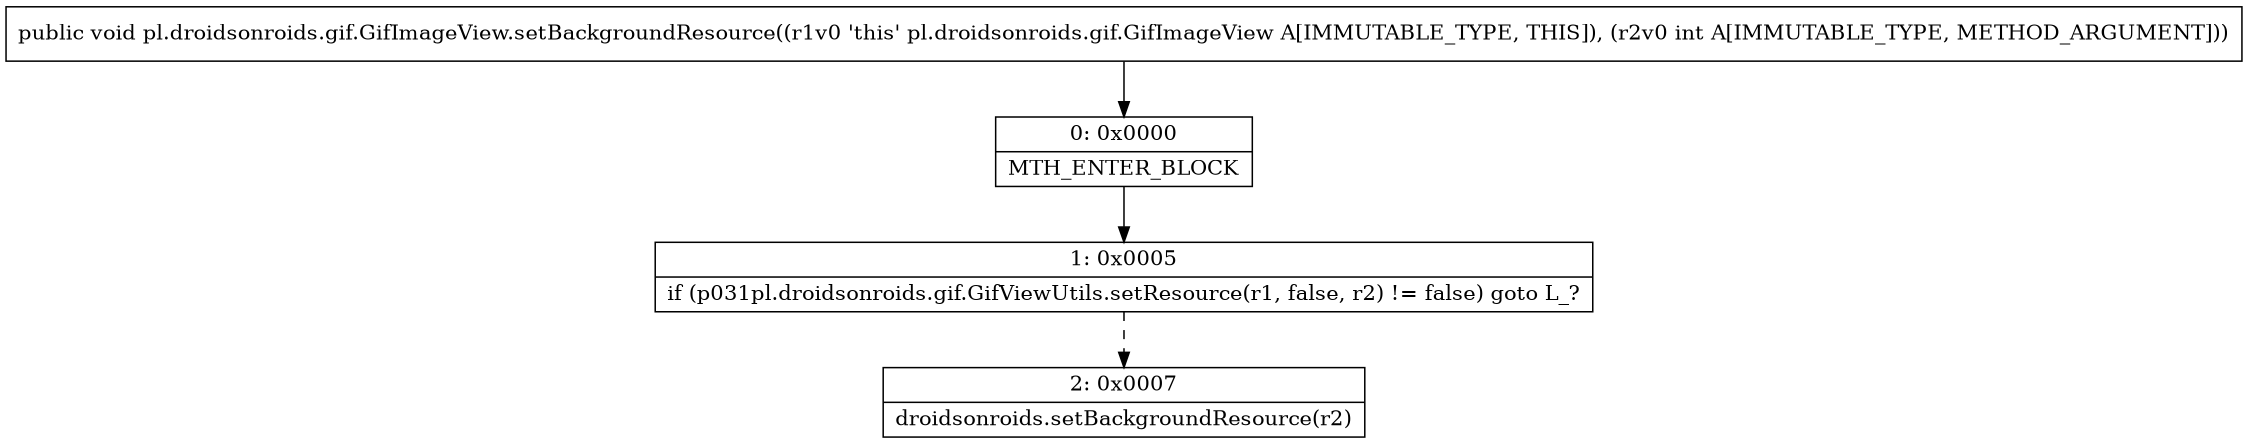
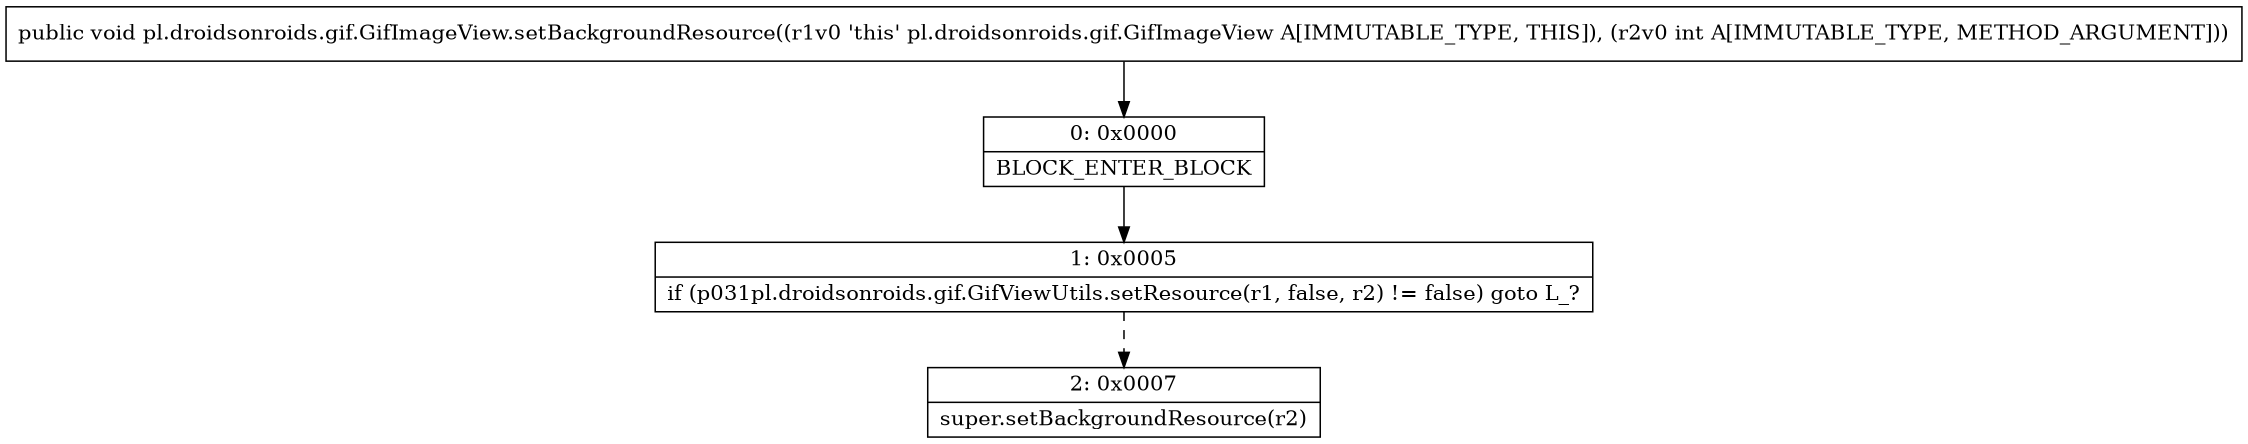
node "0: 0x0000": text "MTH_ENTER_BLOCK" -> "BLOCK_ENTER_BLOCK"
node "2: 0x0007": text "droidsonroids.setBackgroundResource(r2)" -> "super.setBackgroundResource(r2)"
